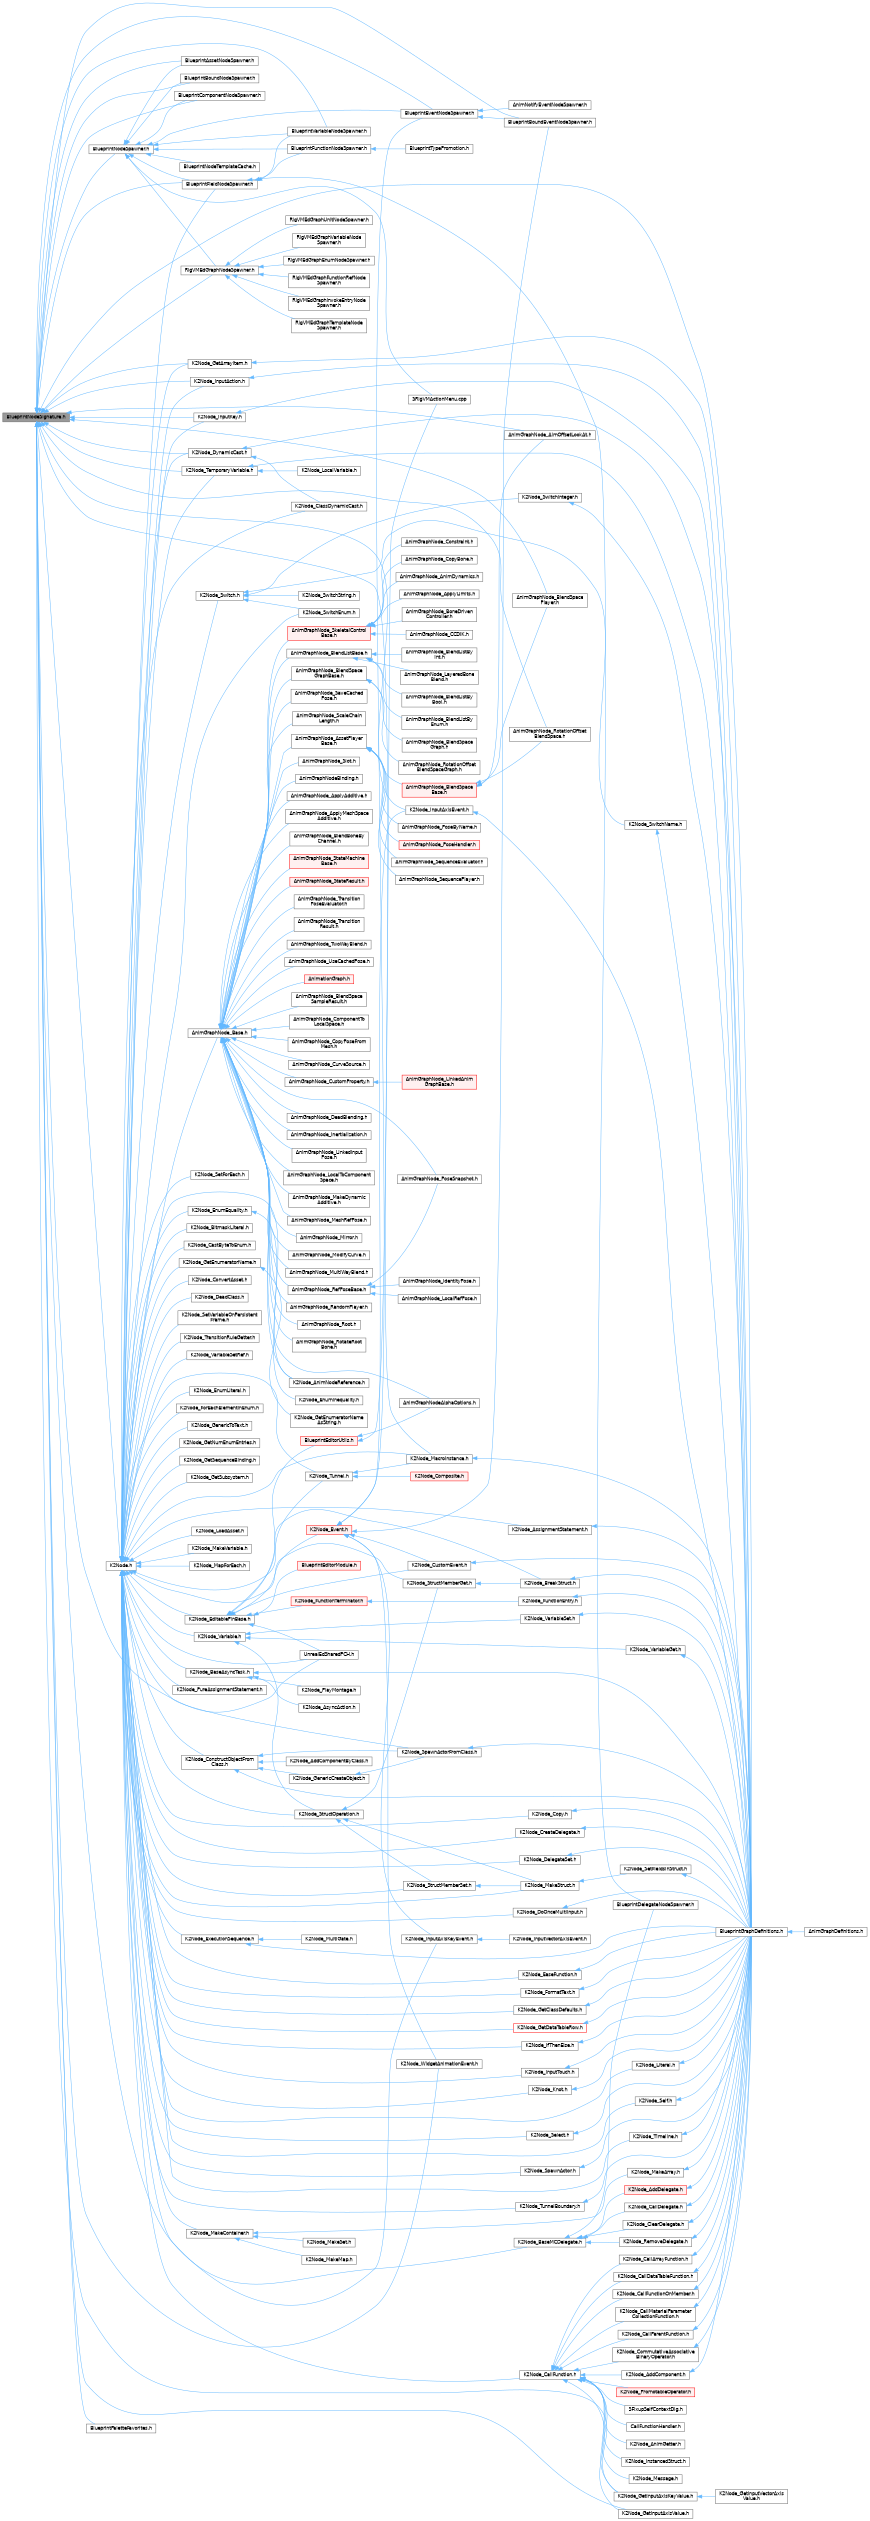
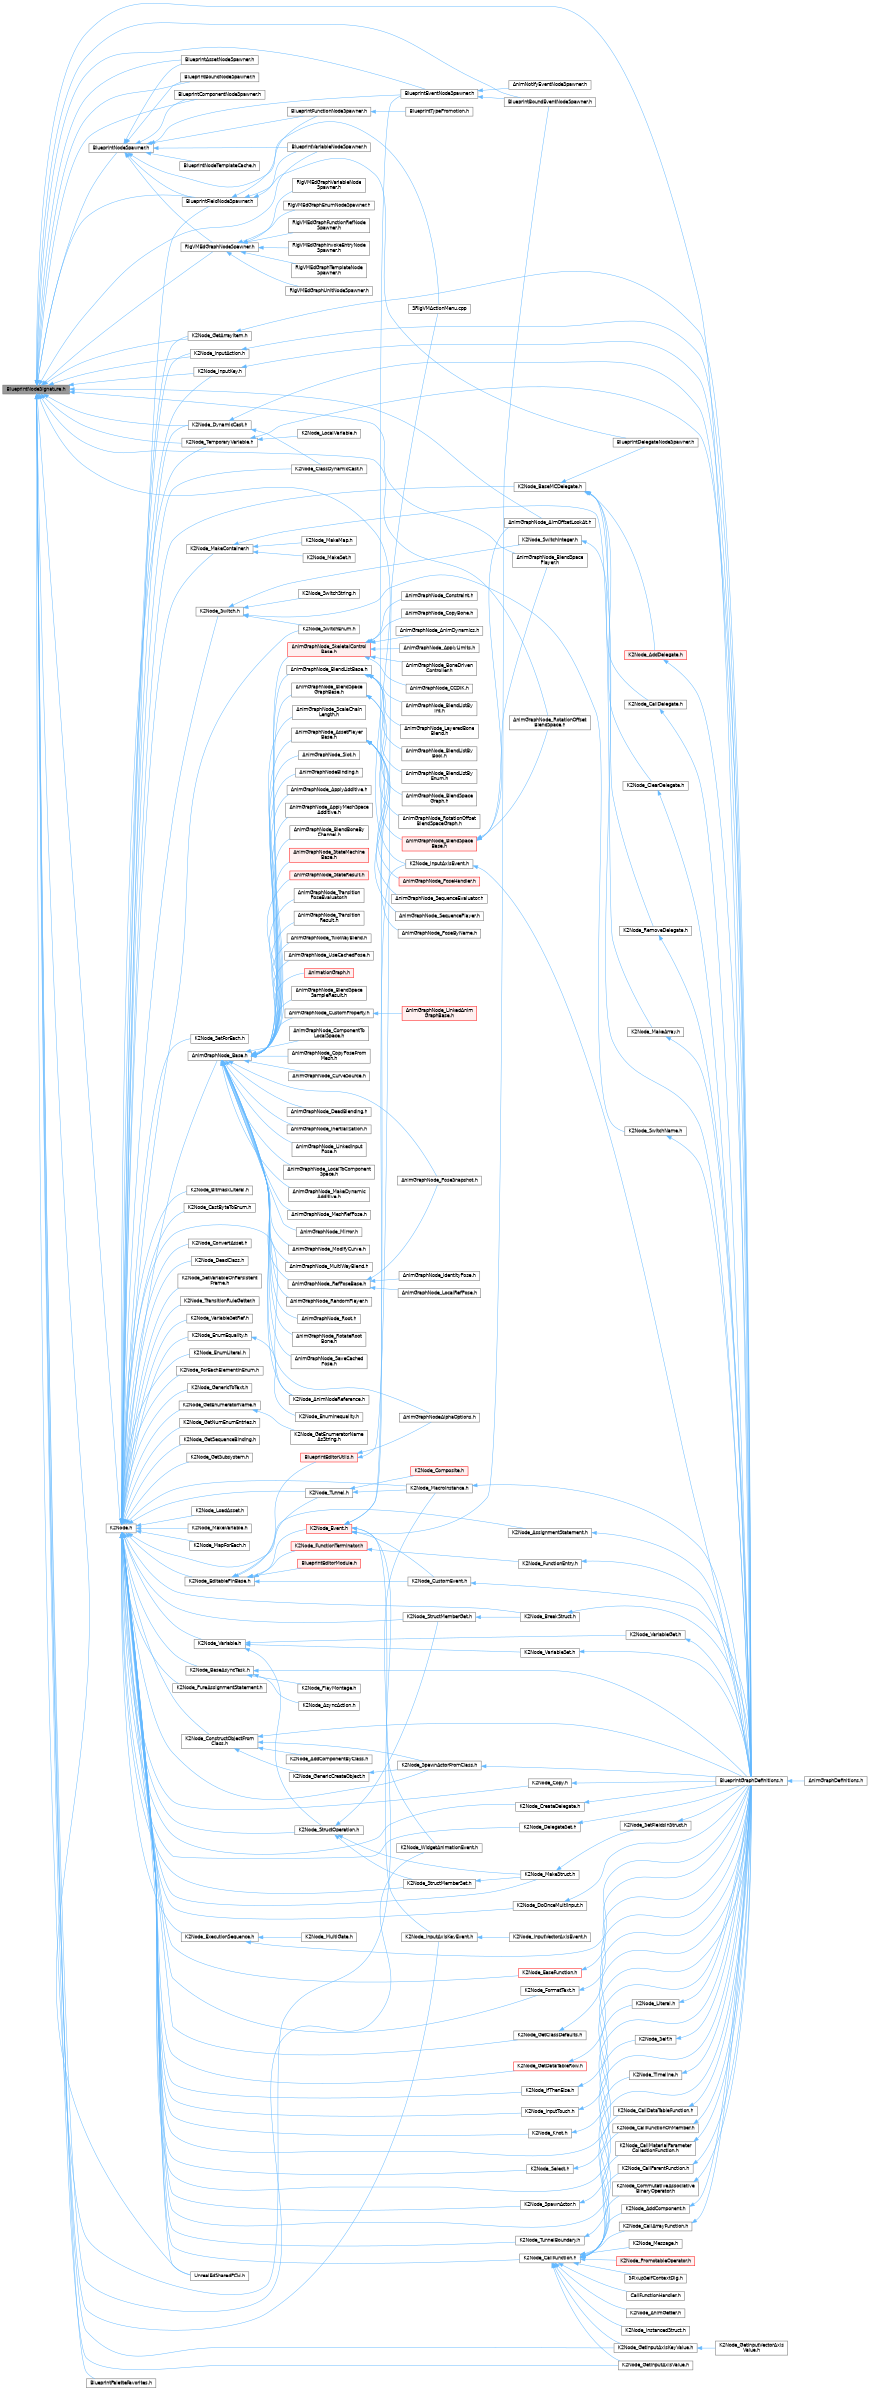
edge "UnrealEdSharedPCH.h" -> "K2Node_EditablePinBase.h": removed
node "K2Node_EaseFunction.h": color grey40 -> red
